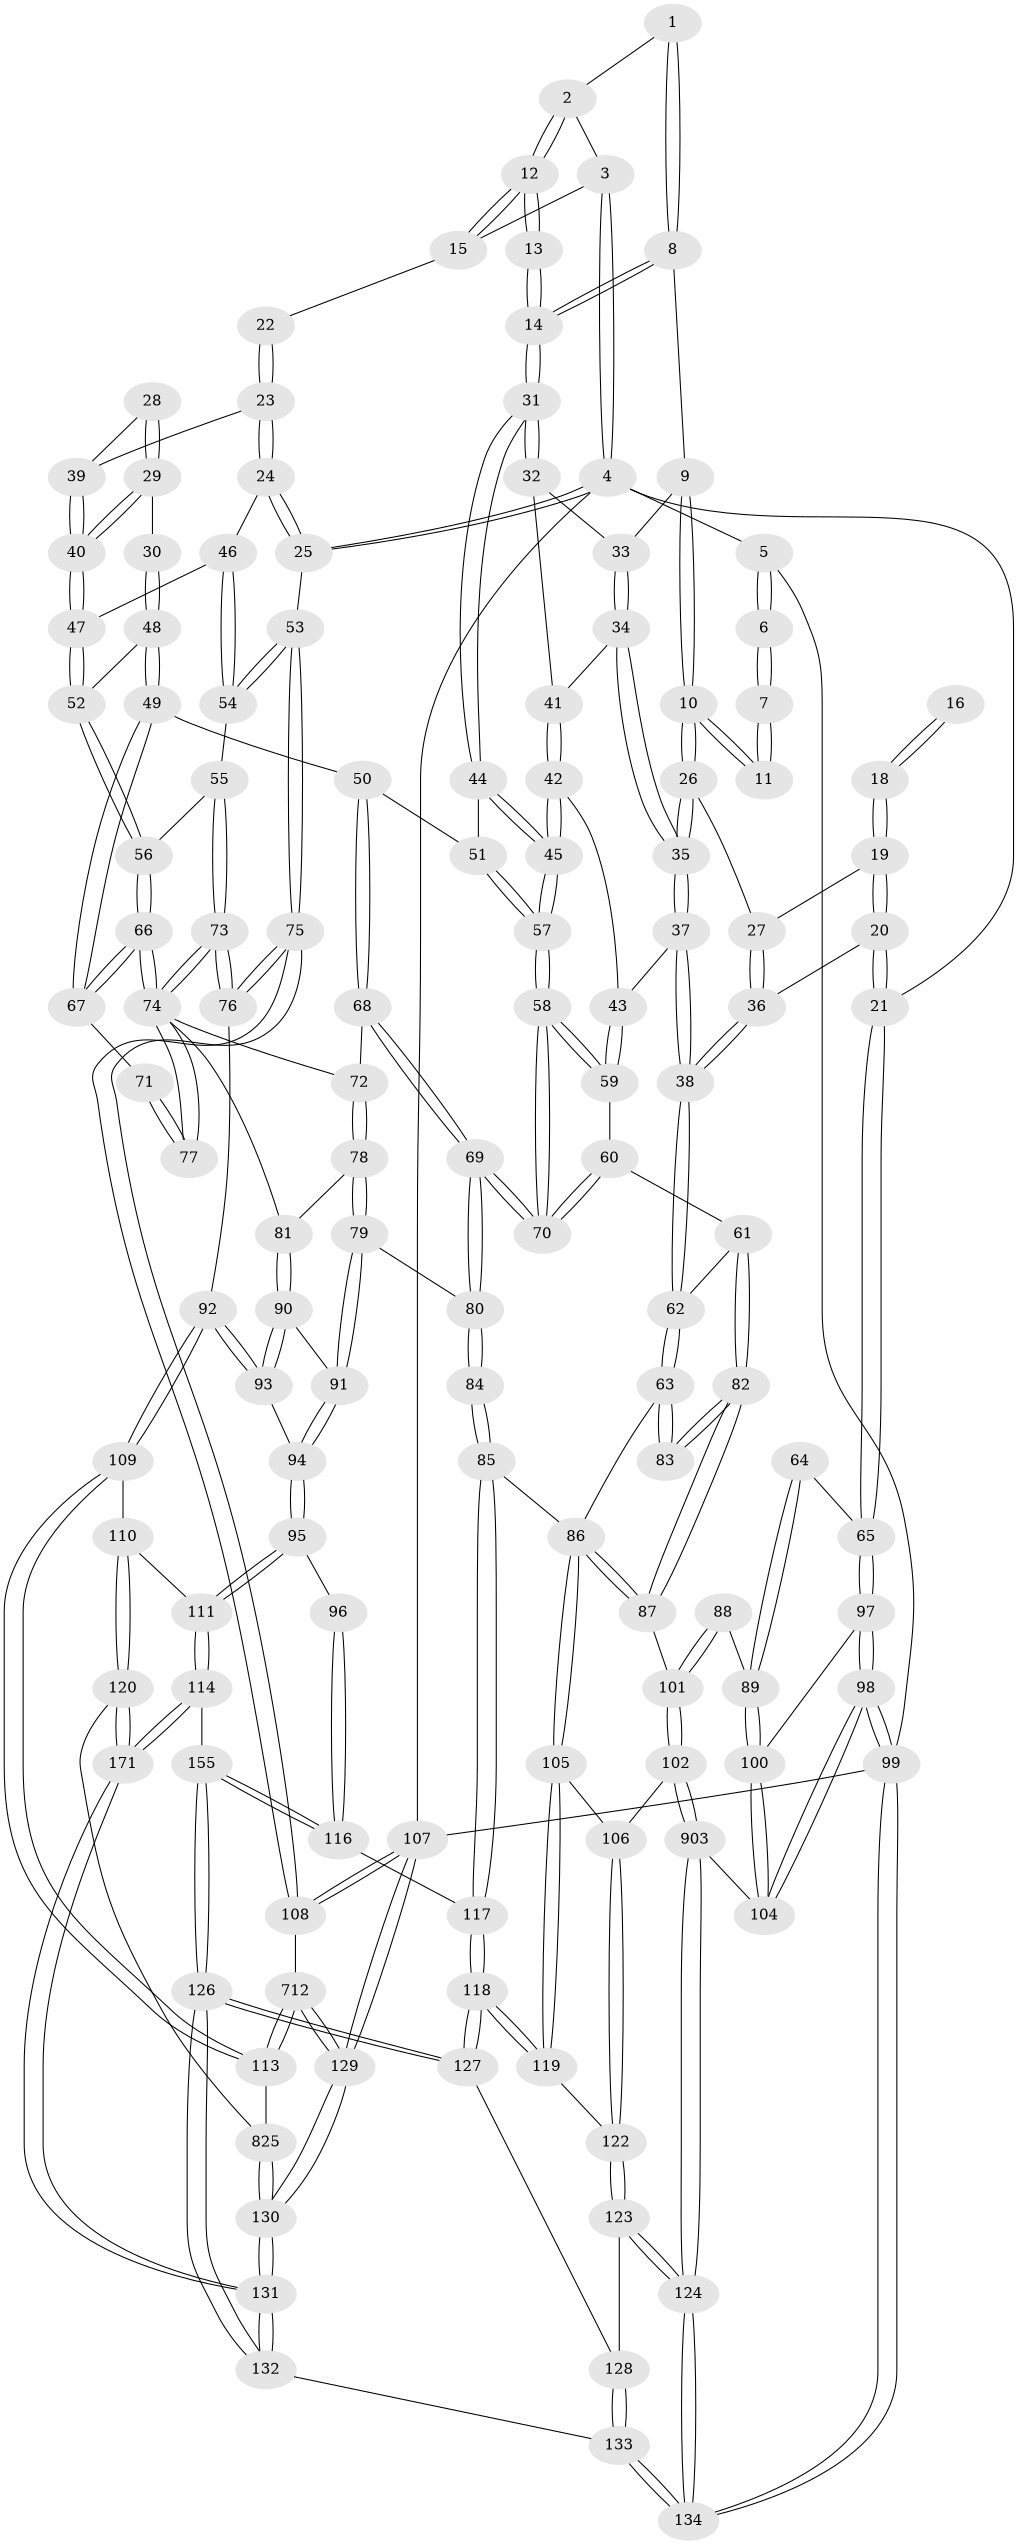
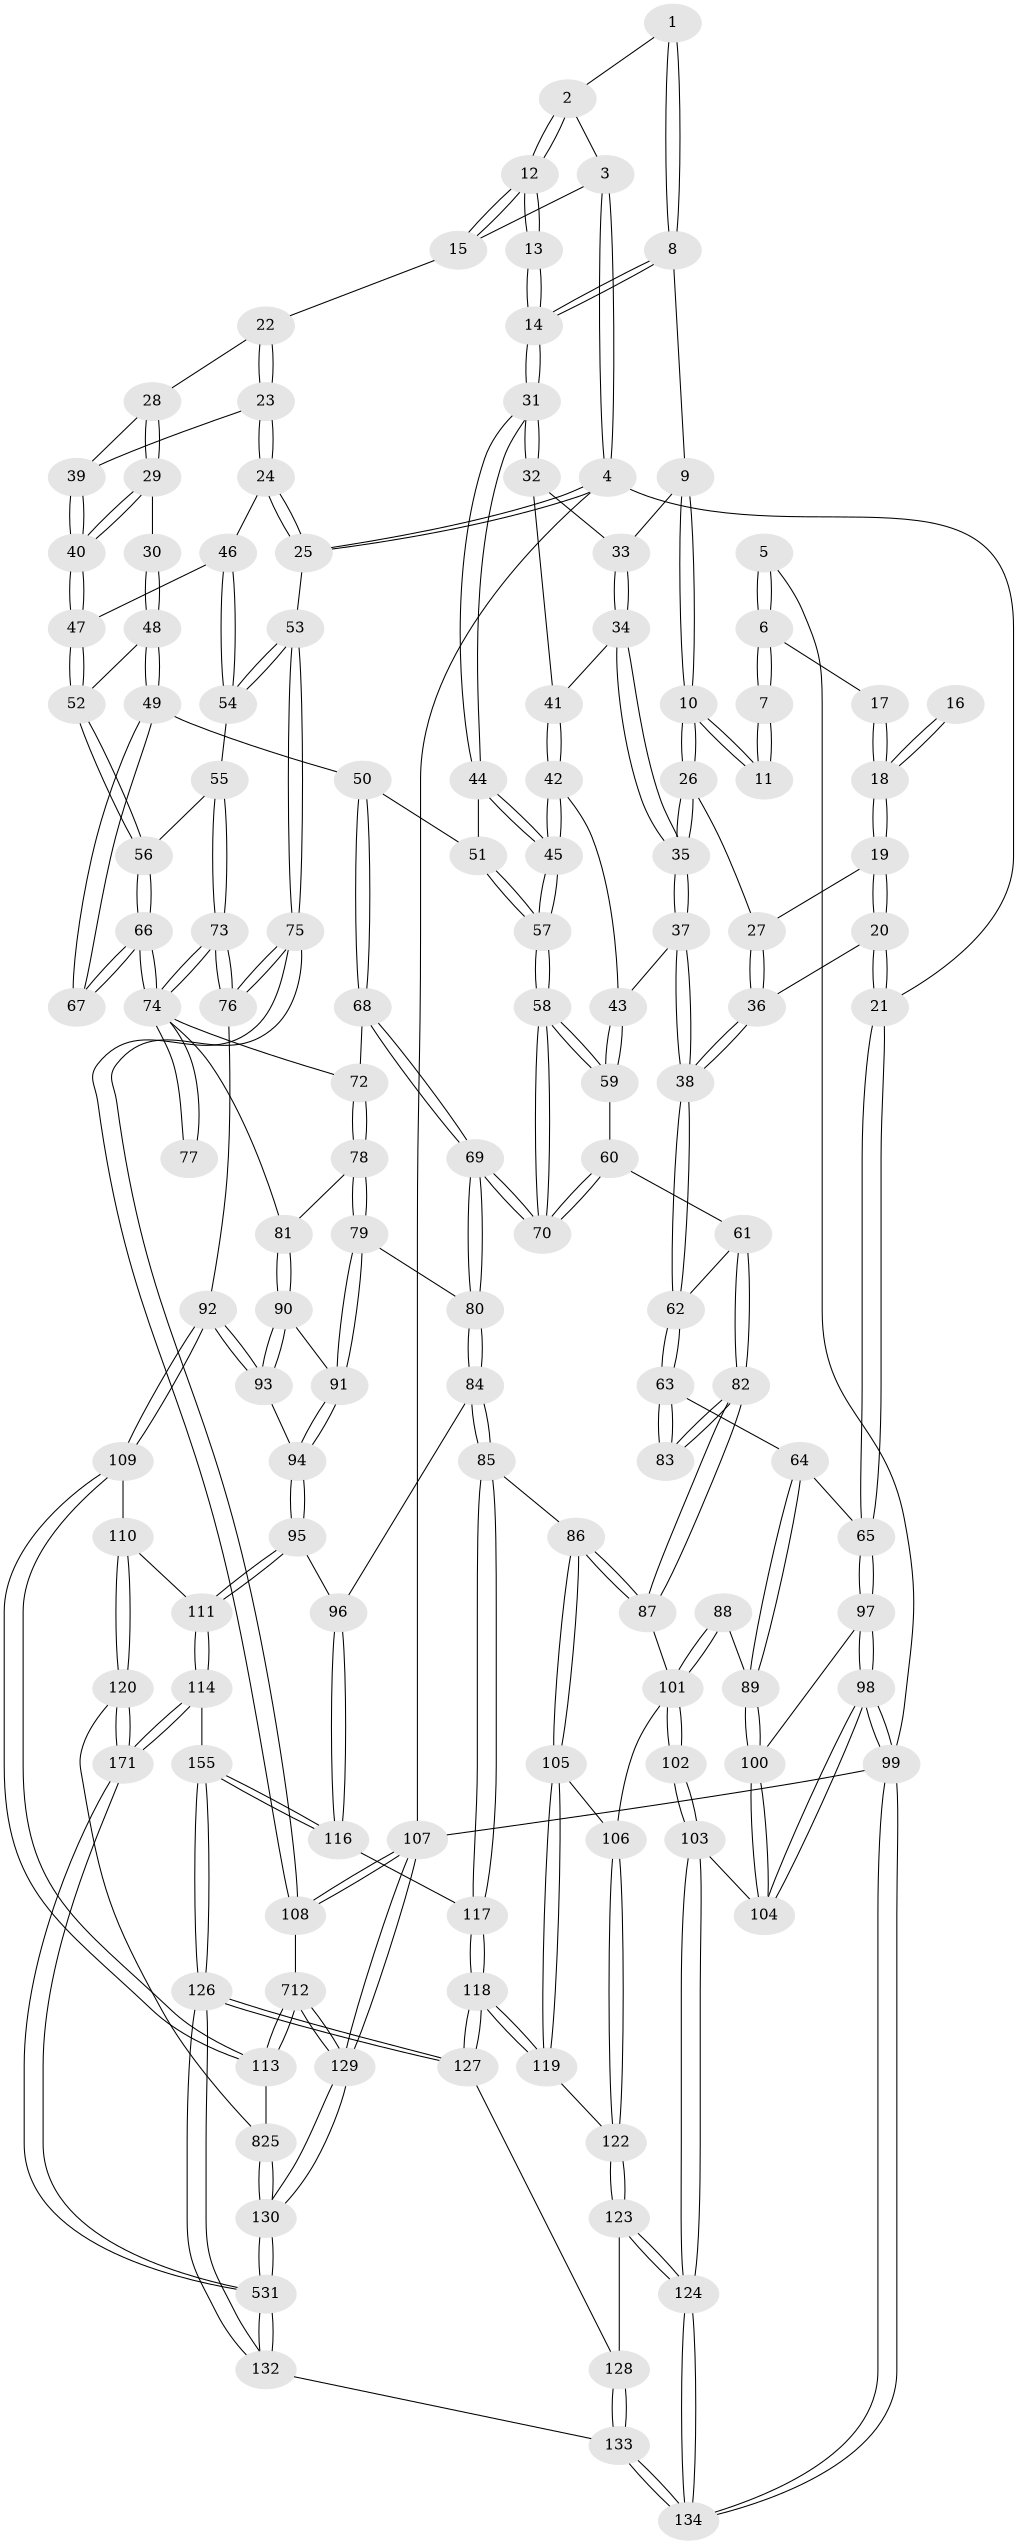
edge "22" -- "28": added
edge "4" -- "5": removed
node "17": added
node "71": removed
edge "63" -- "86": now "63" -- "64"
edge "84" -- "96": added
edge "102" -- "106": now "101" -- "106"
node "903": label "903" -> "103"
node "131": label "131" -> "531"
